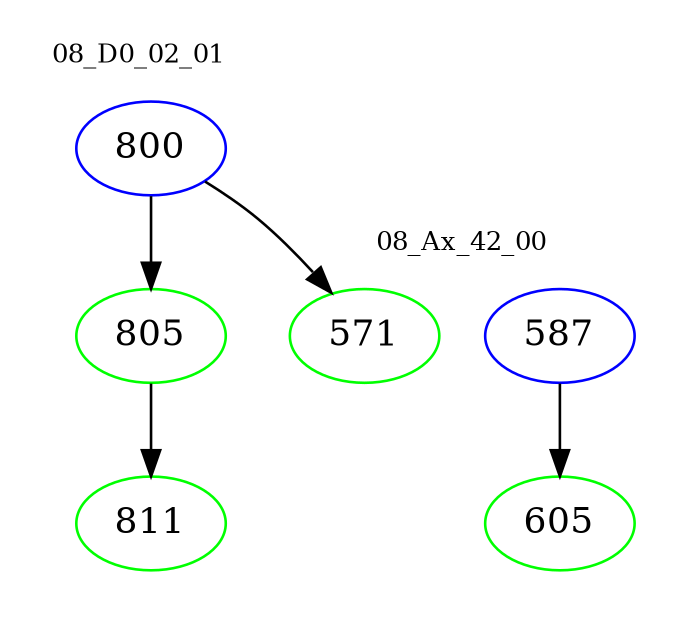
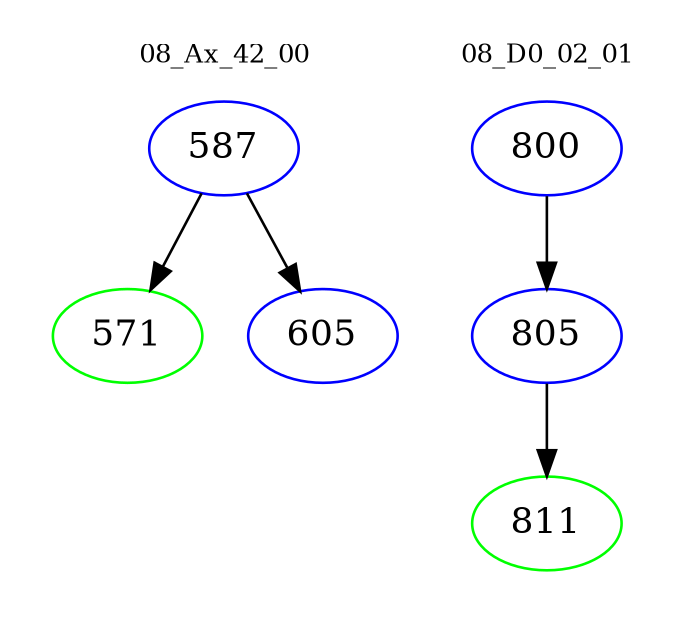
edge "800" -> "571": now "587" -> "571"
node "805": color green -> blue
node "605": color green -> blue
